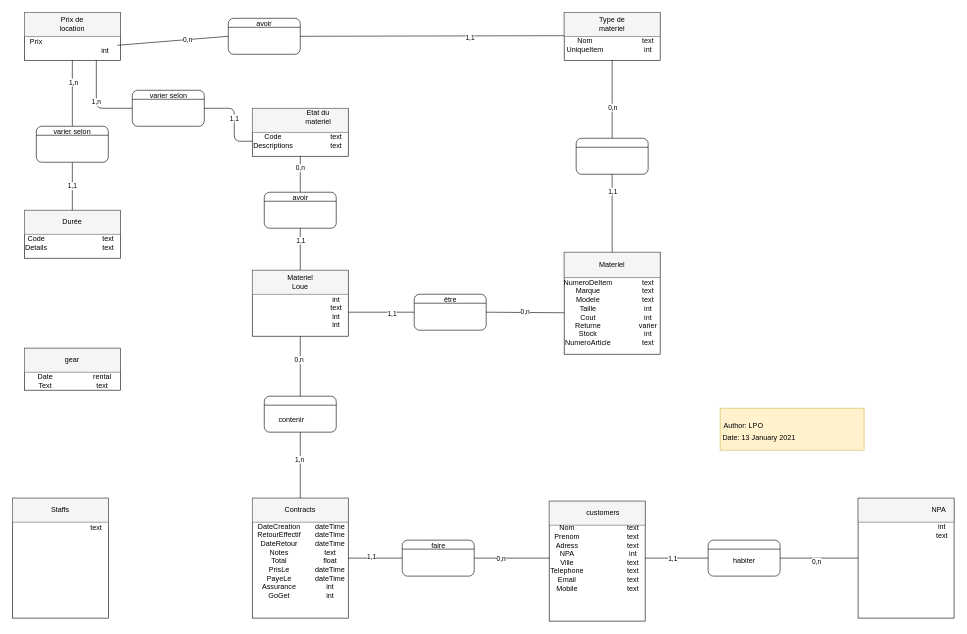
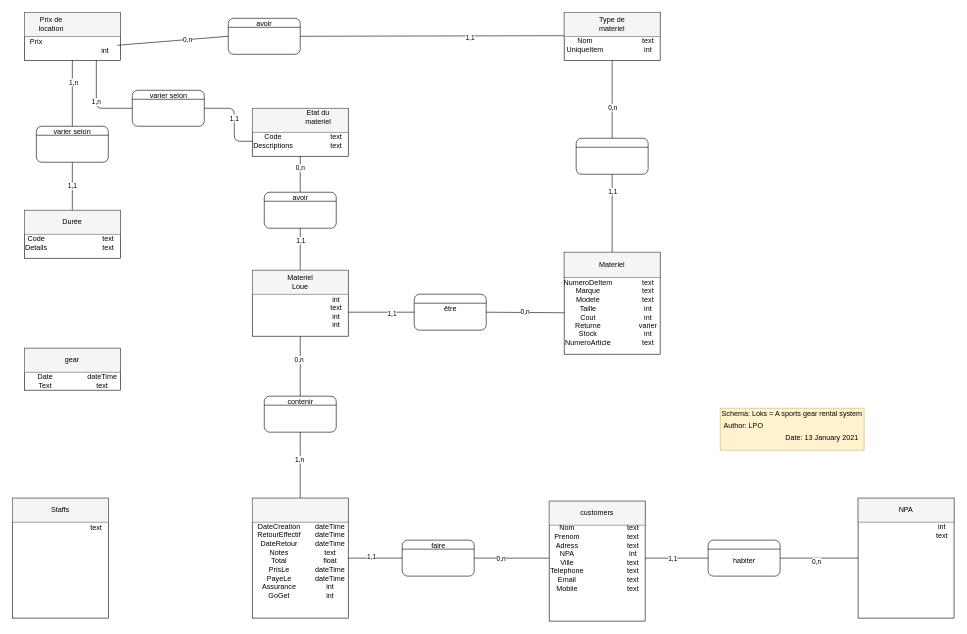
node "Prix de location": moved (72, 24) -> (51, 24)
node "être": moved (450, 300) -> (450, 309)
node "rental text": label "rental text" -> "dateTime text"
node "Schema: Loks = A sports gear rental system": added
node "contenir": moved (291, 420) -> (300, 402)
node "Date: 13 January 2021": moved (759, 438) -> (822, 438)
node "Contracts": removed
node "NPA": moved (939, 510) -> (906, 510)
node "customers": moved (603, 513) -> (597, 513)
